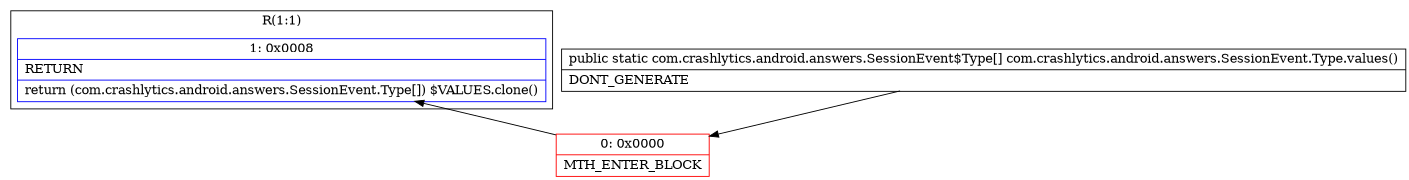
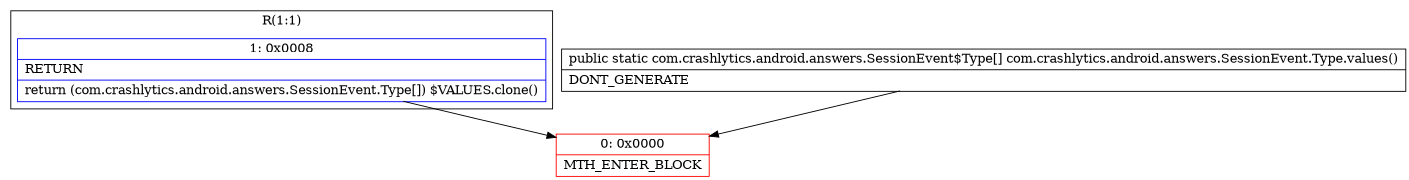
edge "0: 0x0000" -> "1: 0x0008": reversed
